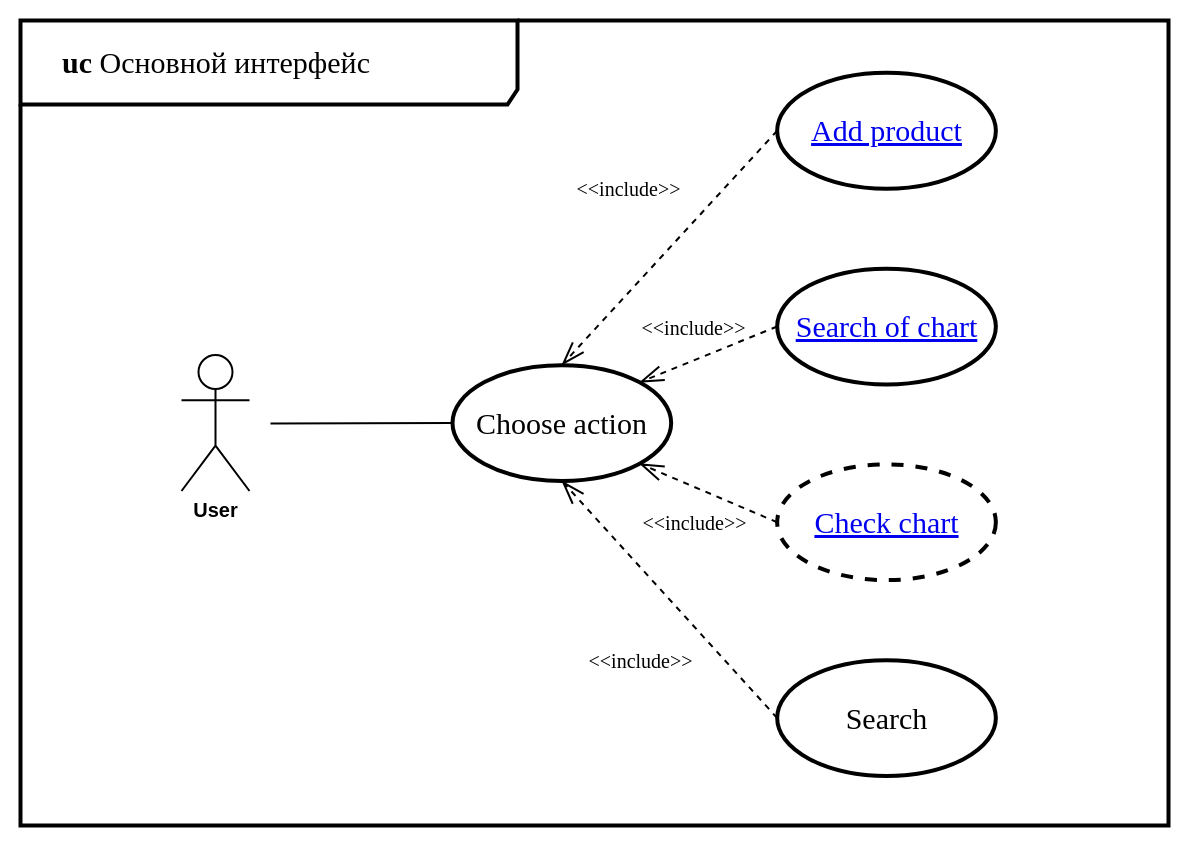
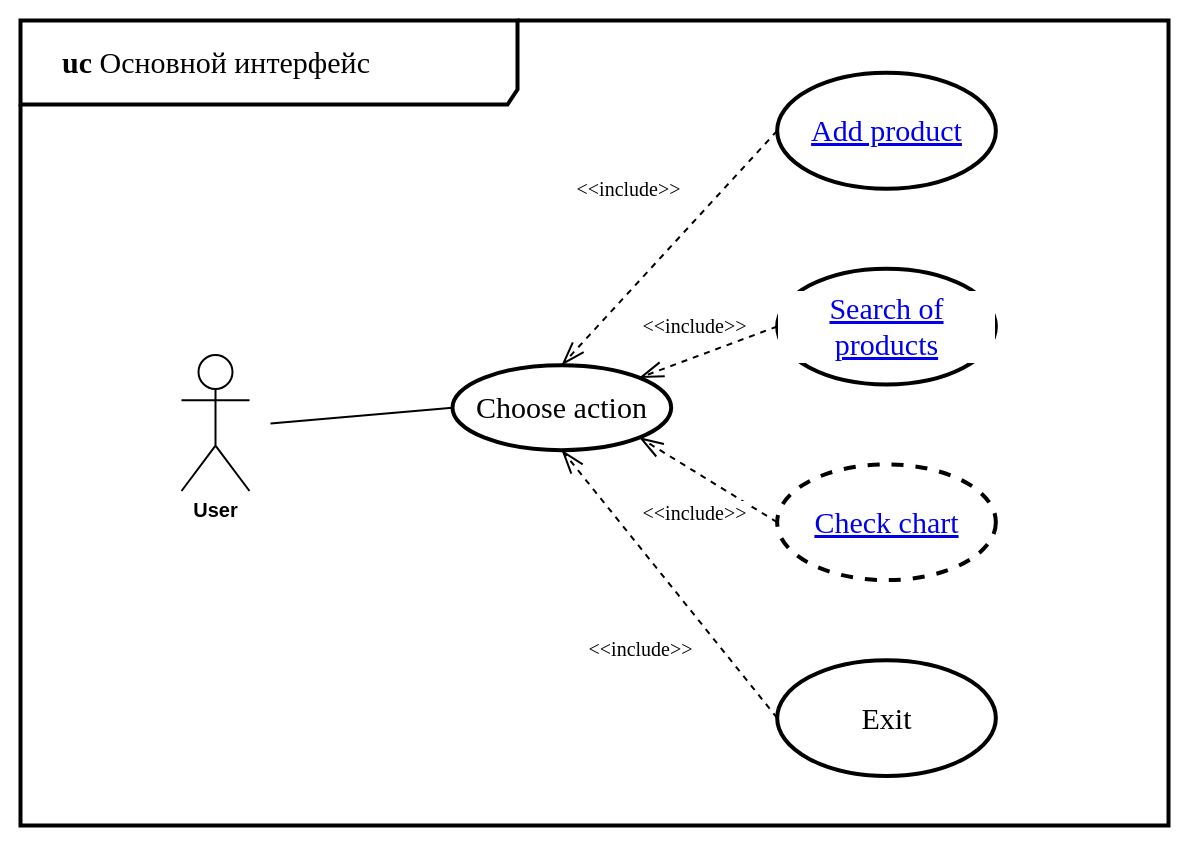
node "Search of chart": label "Search of chart" -> "Search of products"
node "Choose action": size 219x116 -> 219x85
node "Search": label "Search" -> "Exit"
